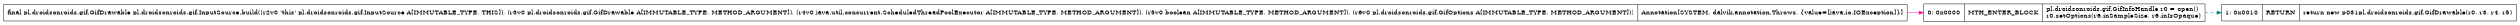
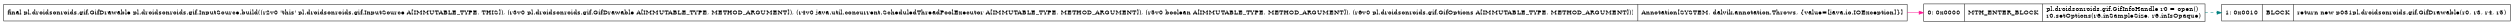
node "1: 0x0010": text "RETURN" -> "BLOCK"
